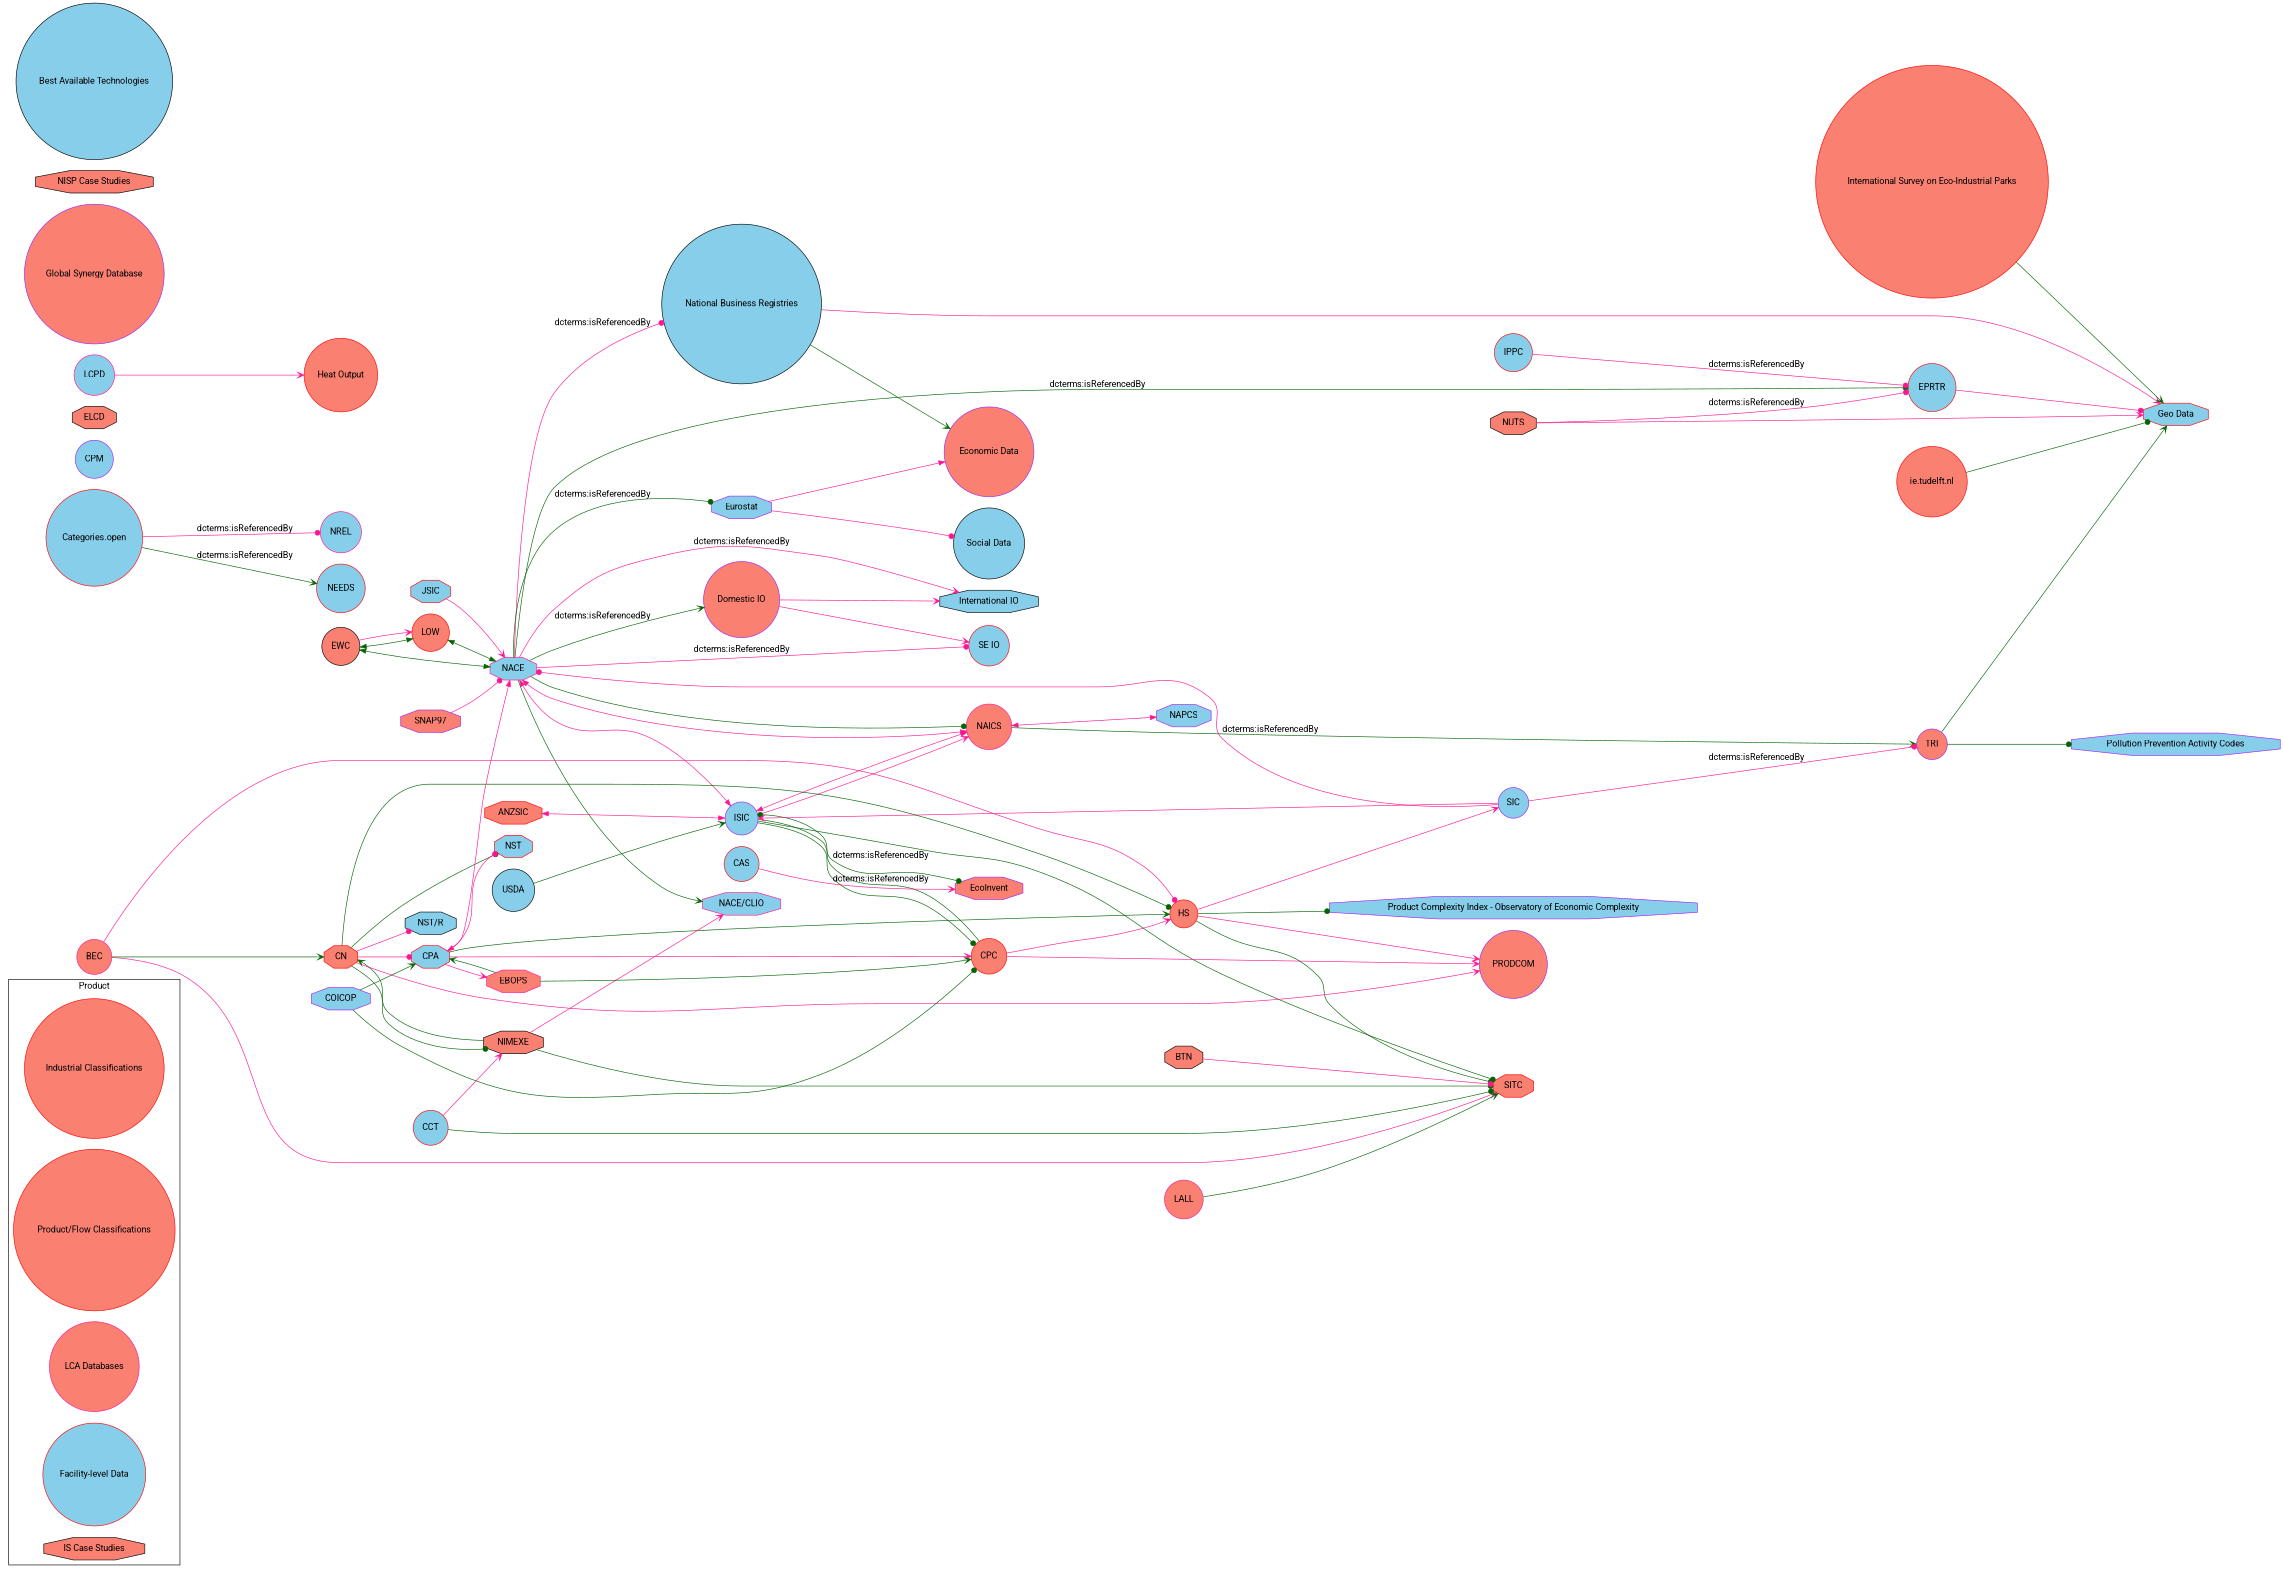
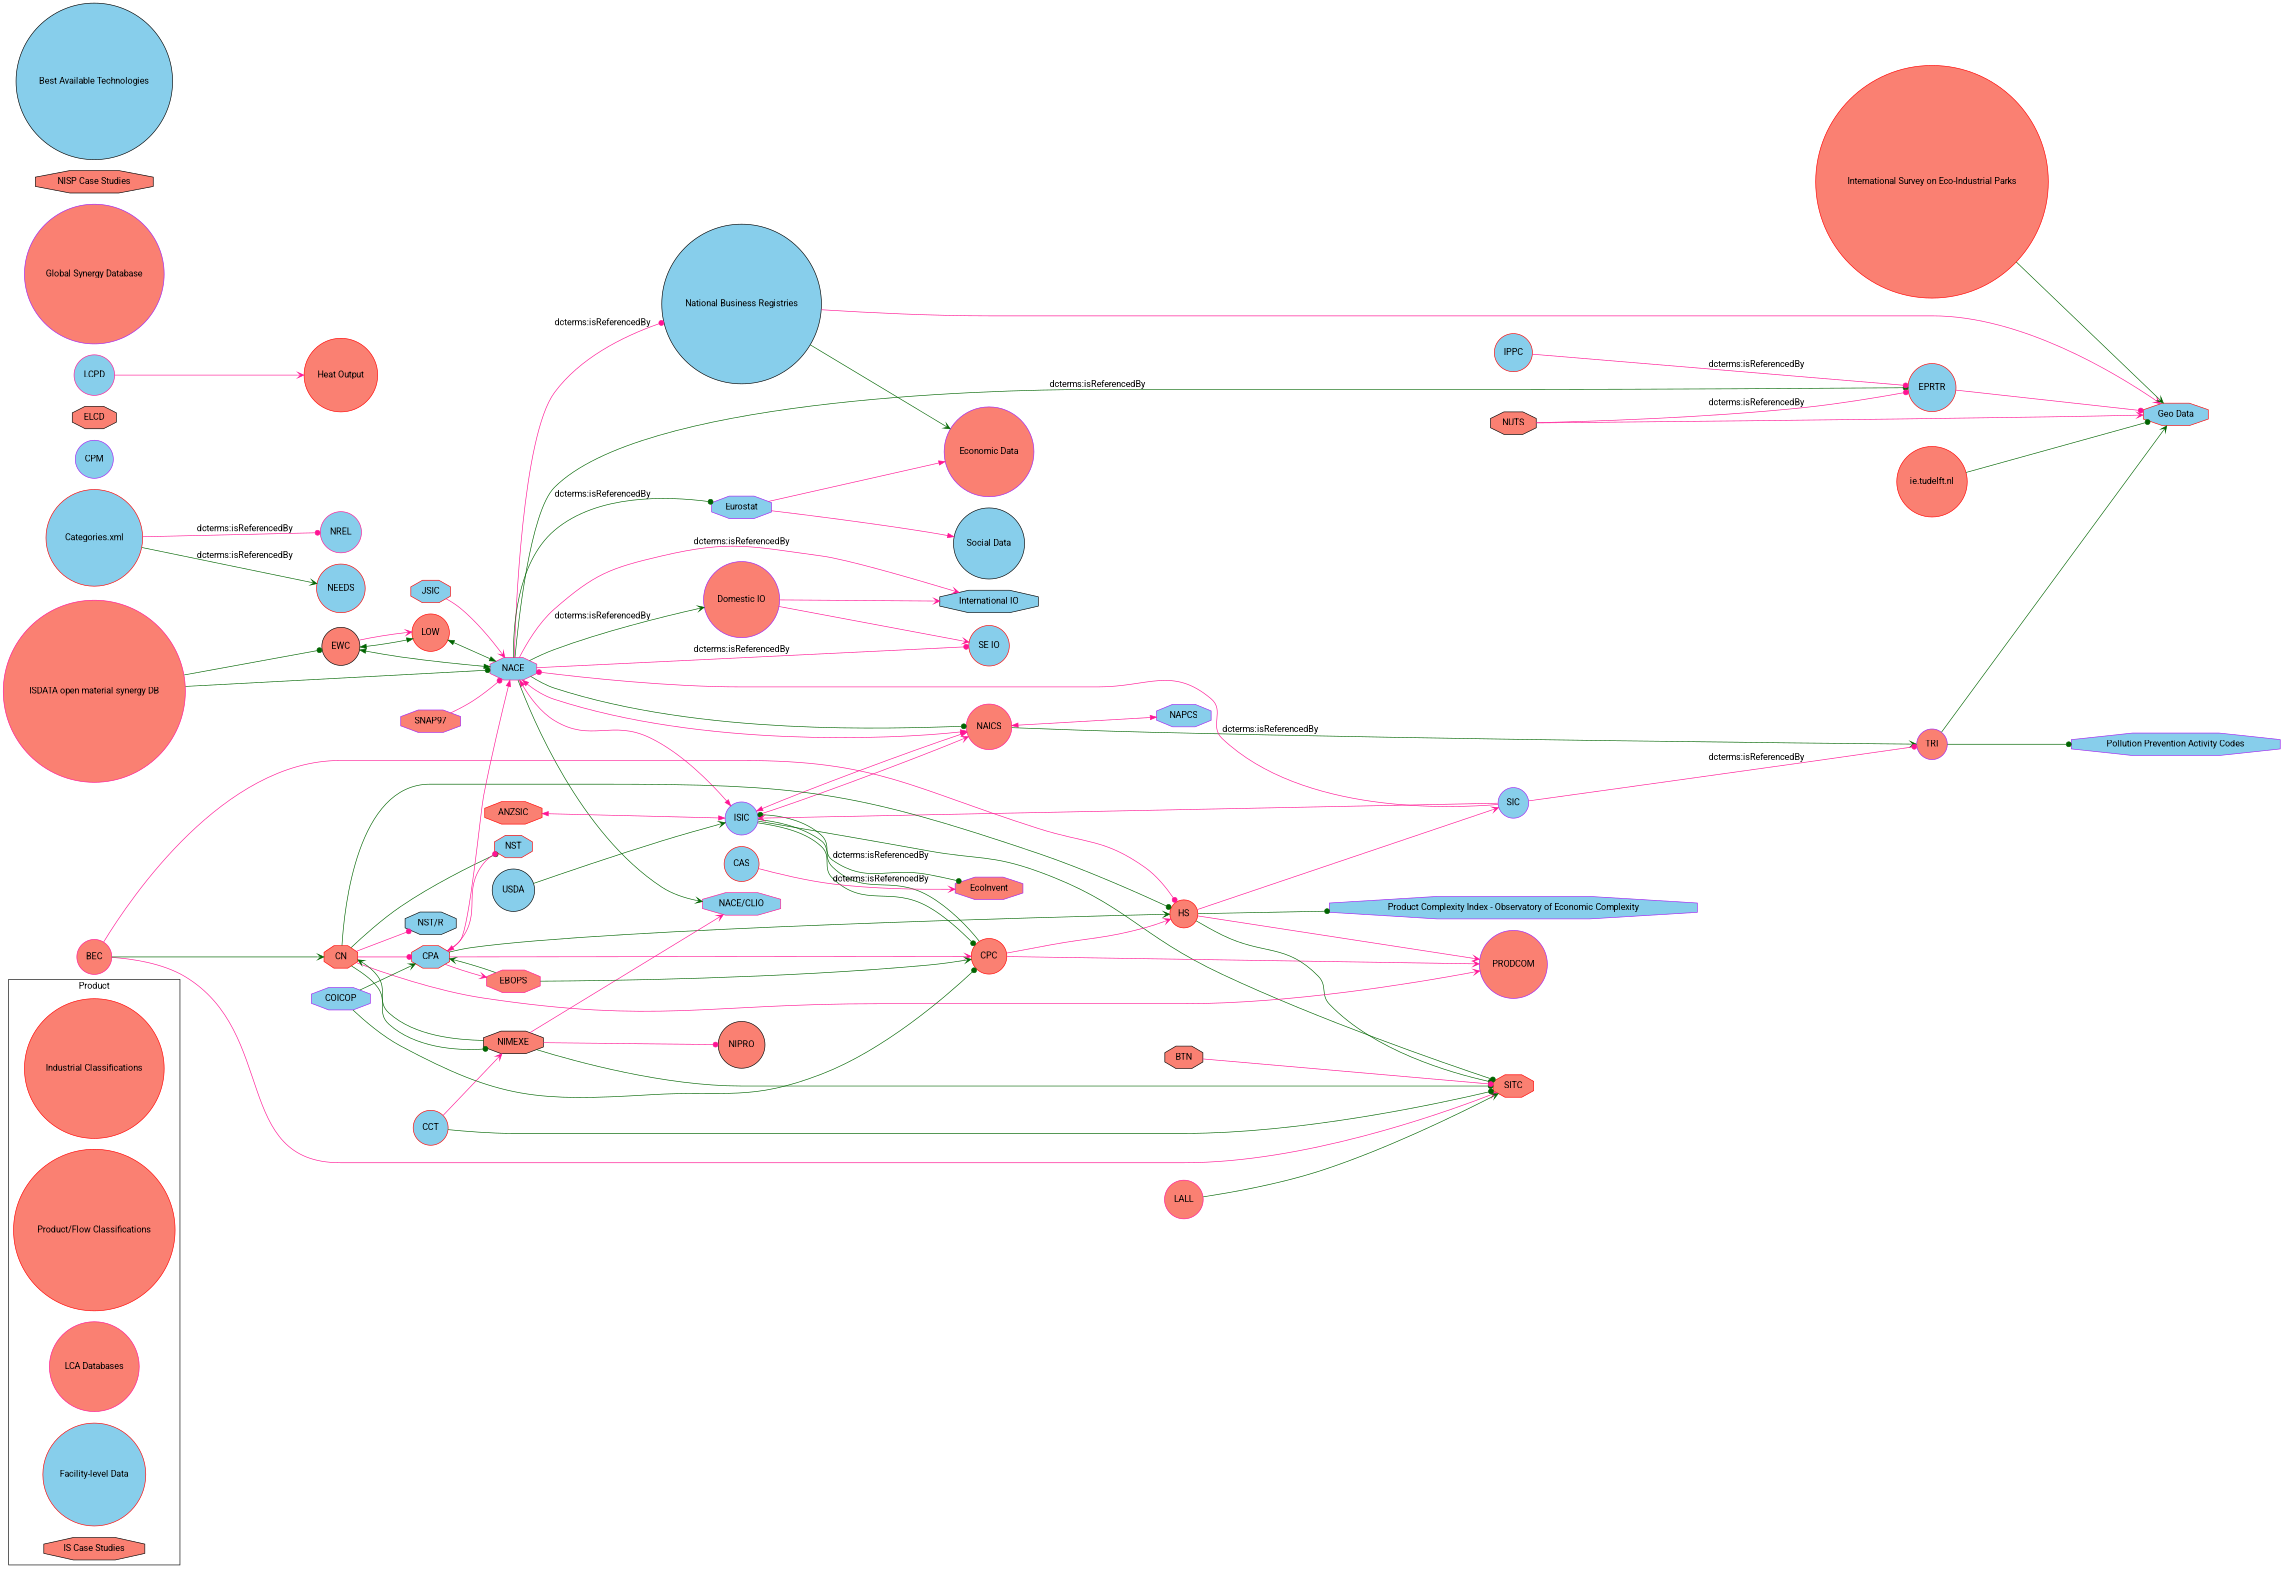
edge "Eurostat" -> "Social Data": arrowhead dot -> normal
node "Categories.open": label "Categories.open" -> "Categories.xml"
node "ISDATA open material synergy DB": added
node "NIPRO": added
